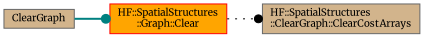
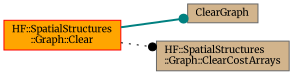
edge "ClearGraph" -> "HF::SpatialStructures ::Graph::Clear": reversed
node "HF::SpatialStructures ::ClearGraph::ClearCostArrays": label "HF::SpatialStructures ::ClearGraph::ClearCostArrays" -> "HF::SpatialStructures ::Graph::ClearCostArrays"
